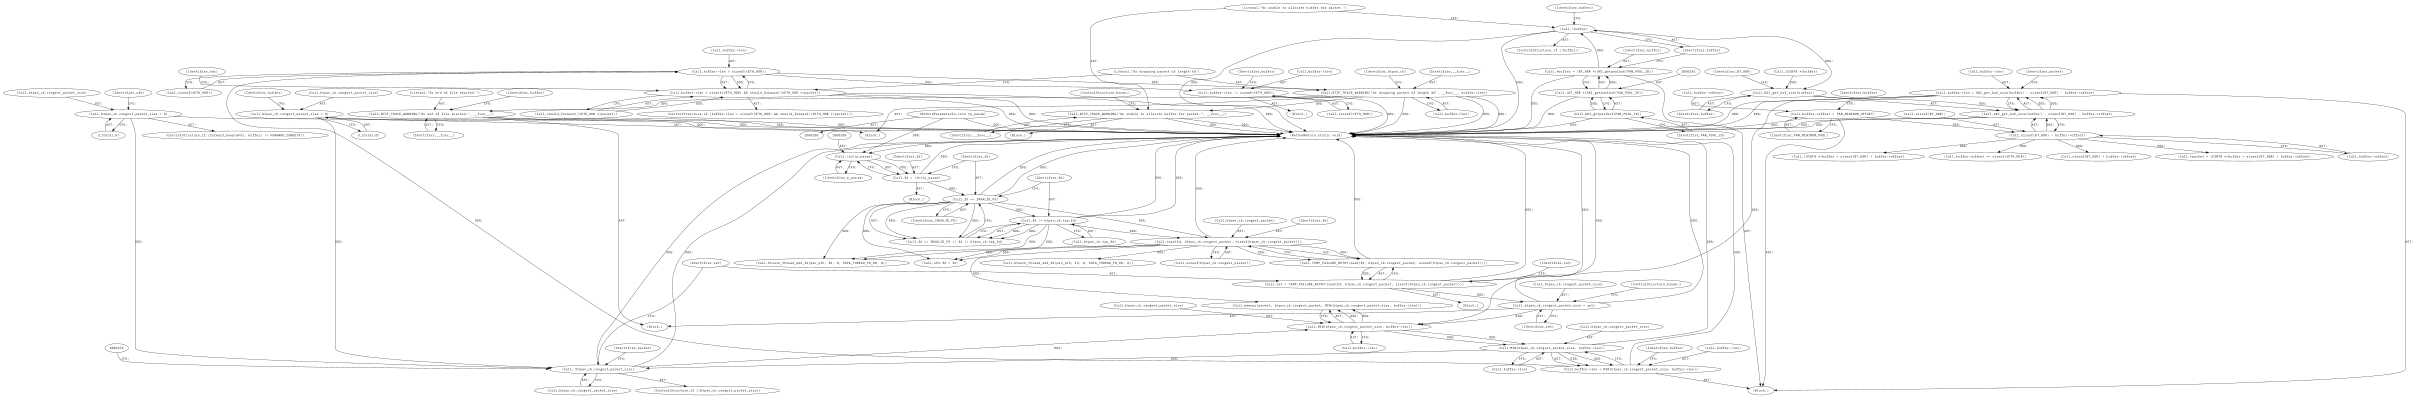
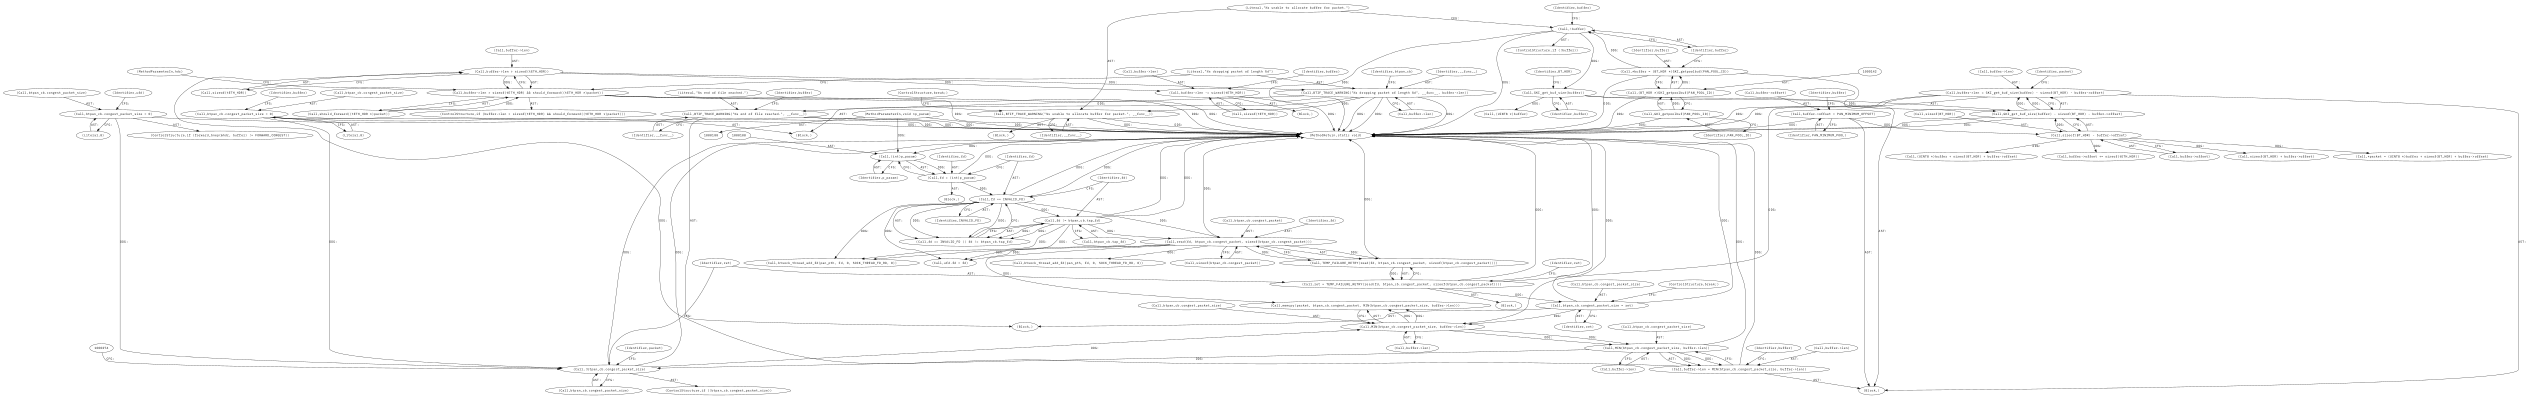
node "(Identifier,hdr)": label "(Identifier,hdr)" -> "(MethodParameterIn,hdr)"
edge "(Call,(UINT8 *)buffer)" -> "(Call,GKI_get_buf_size(buffer))": reversed
